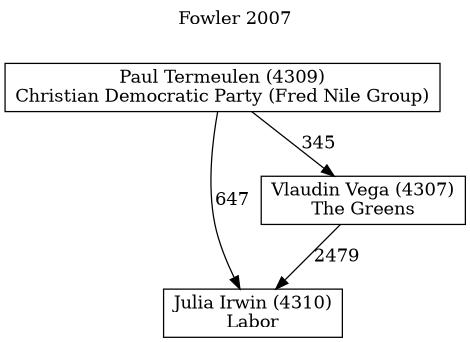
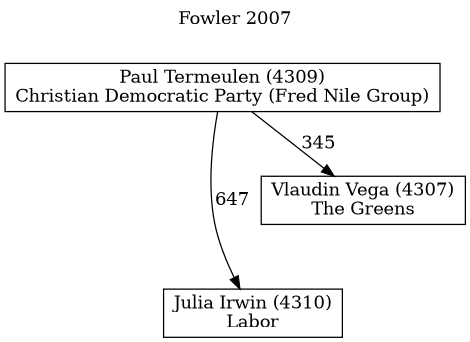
edge "Vlaudin Vega (4307) The Greens" -> "Julia Irwin (4310) Labor": removed, label "2479"
